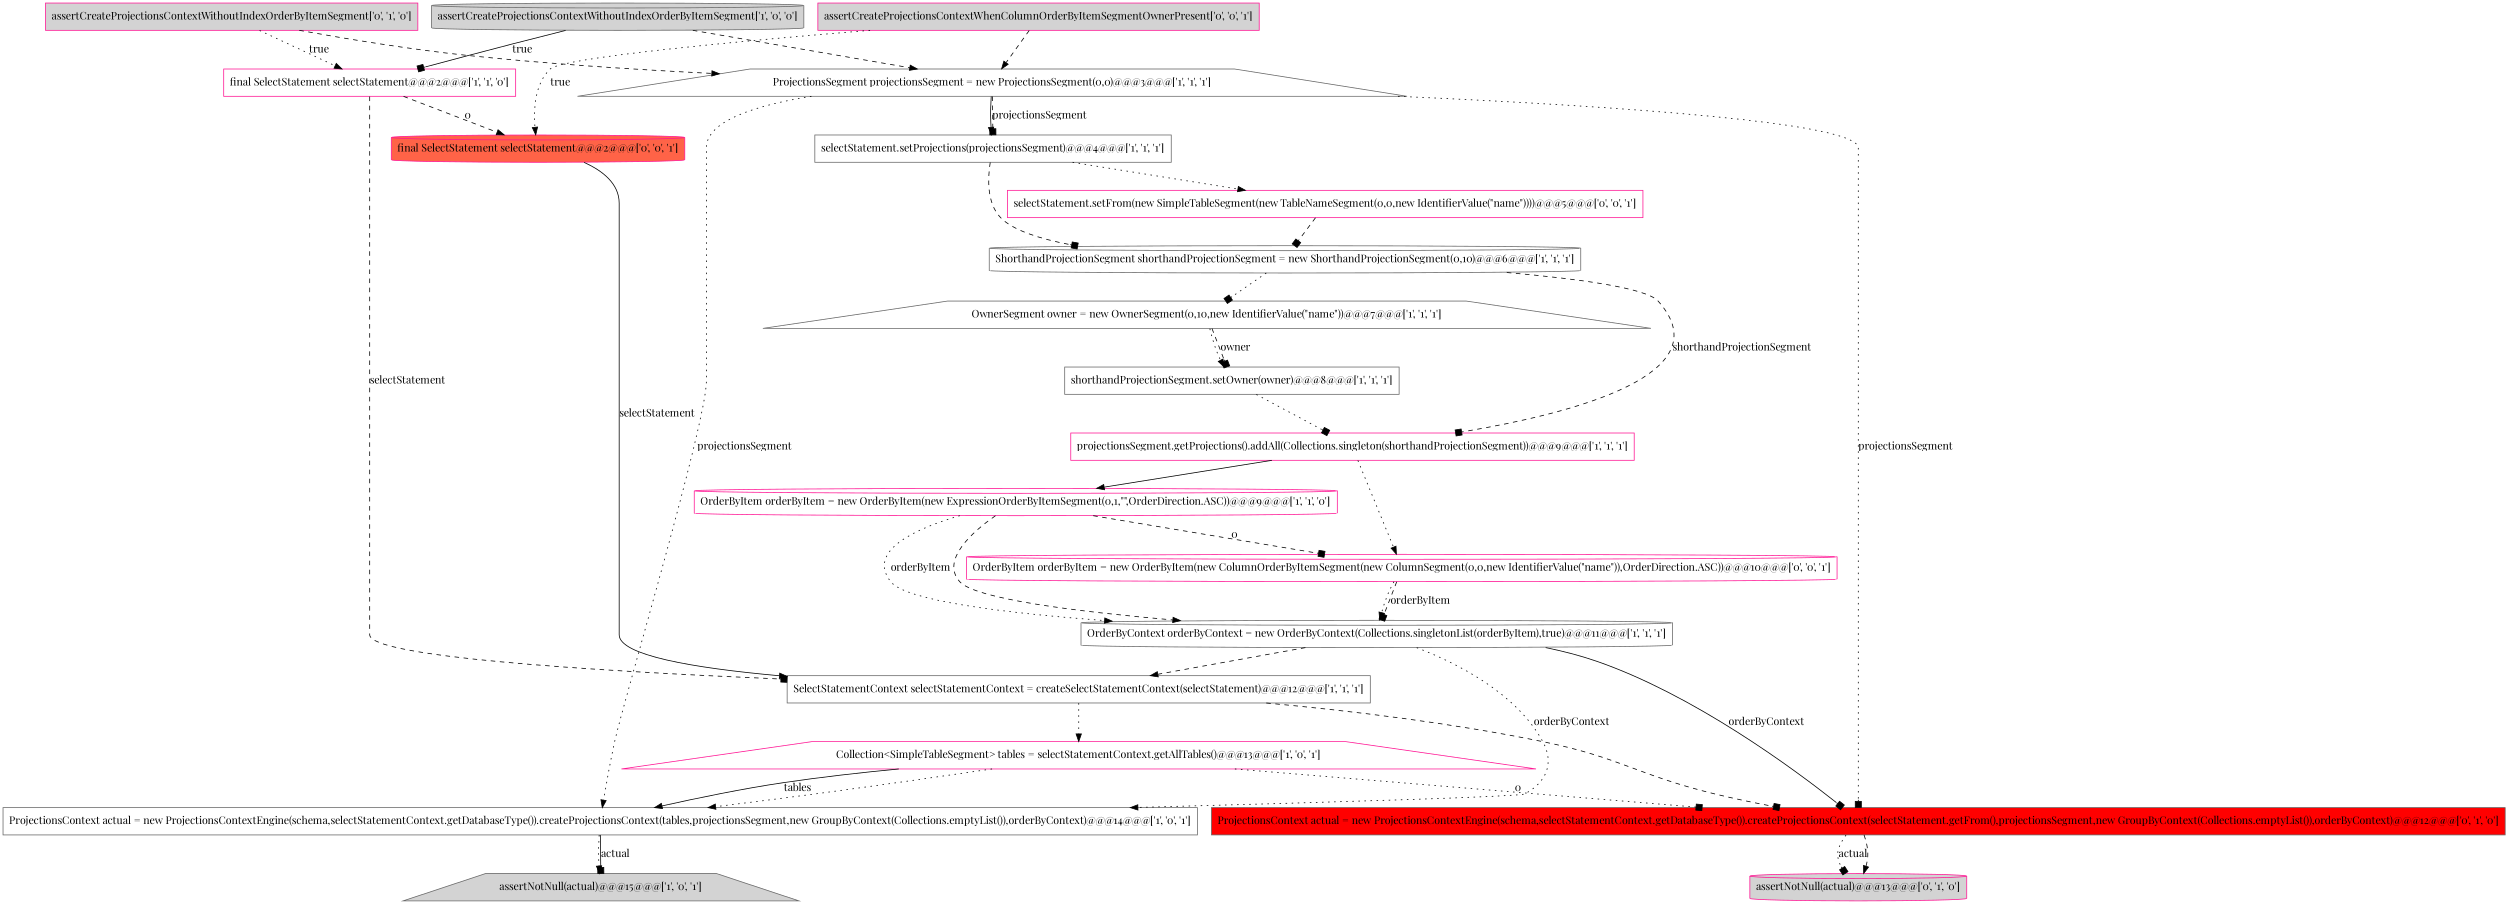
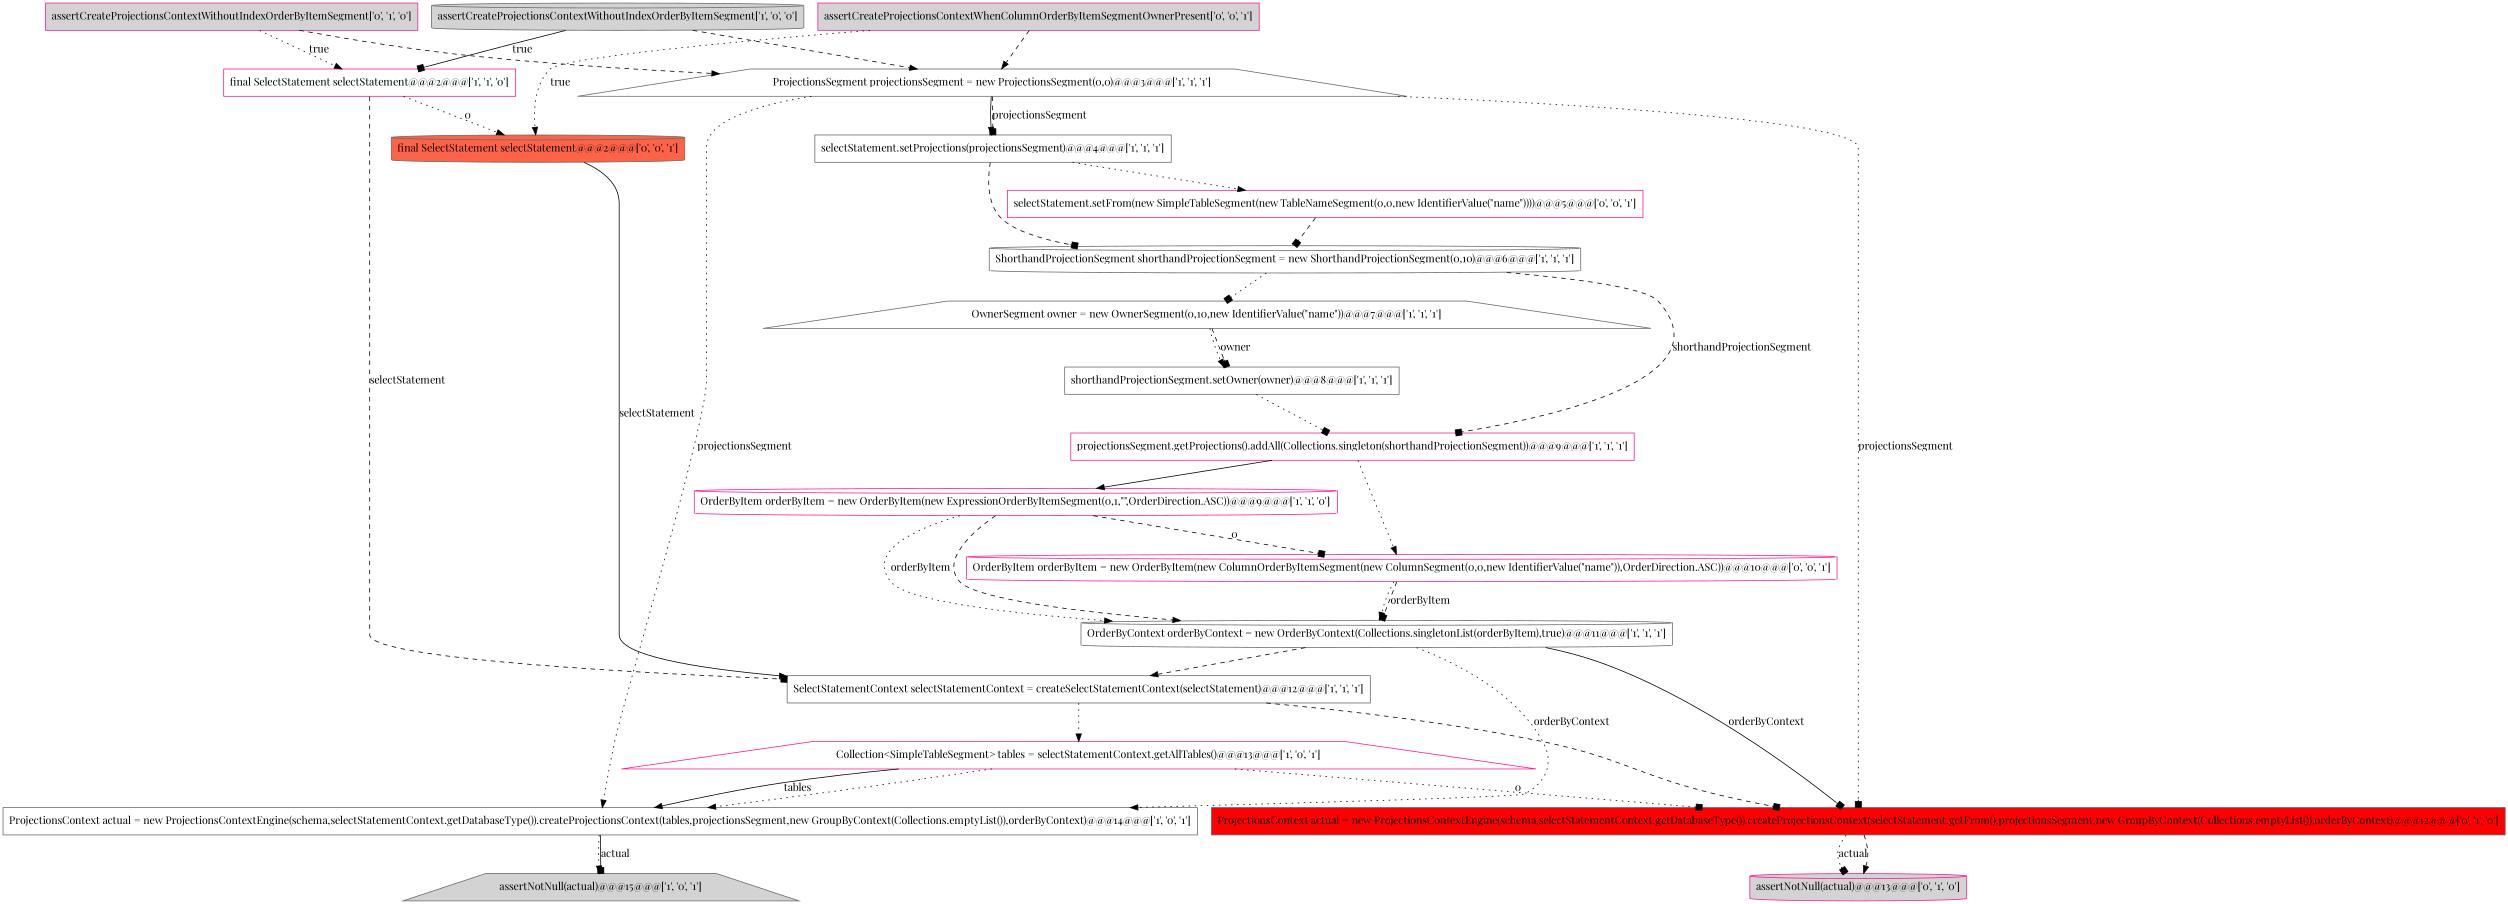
edge "final SelectStatement selectStatement@@@2@@@['1', '1', '0']" -> "final SelectStatement selectStatement@@@2@@@['0', '0', '1']": style dashed -> dotted
node "final SelectStatement selectStatement@@@2@@@['0', '0', '1']": color deeppink -> gray40
